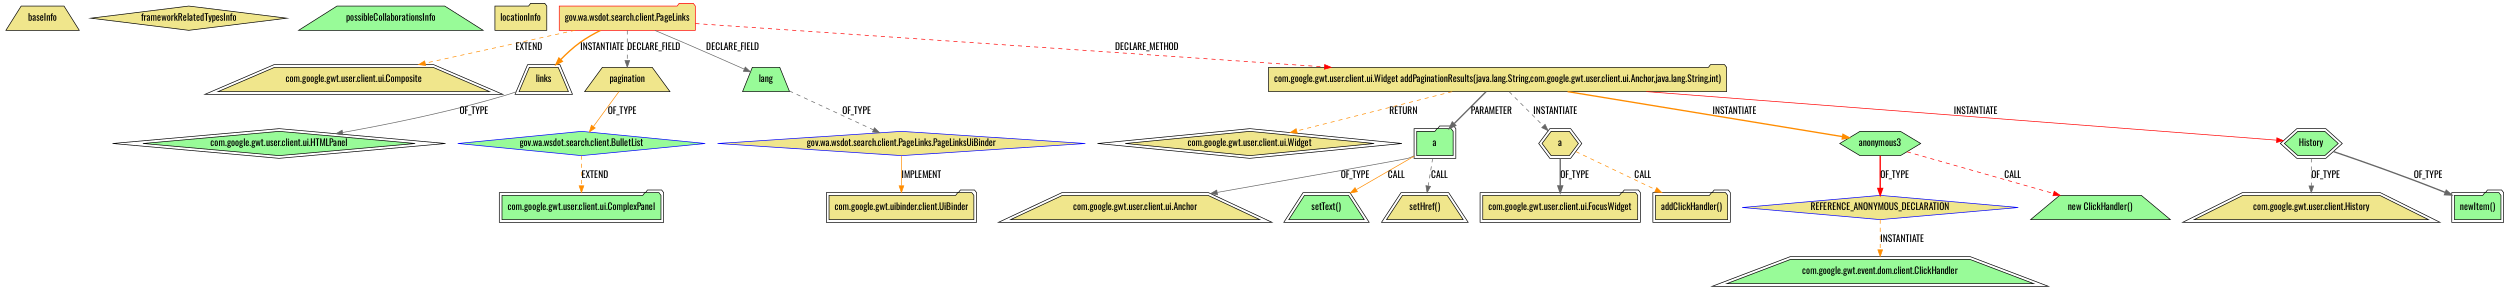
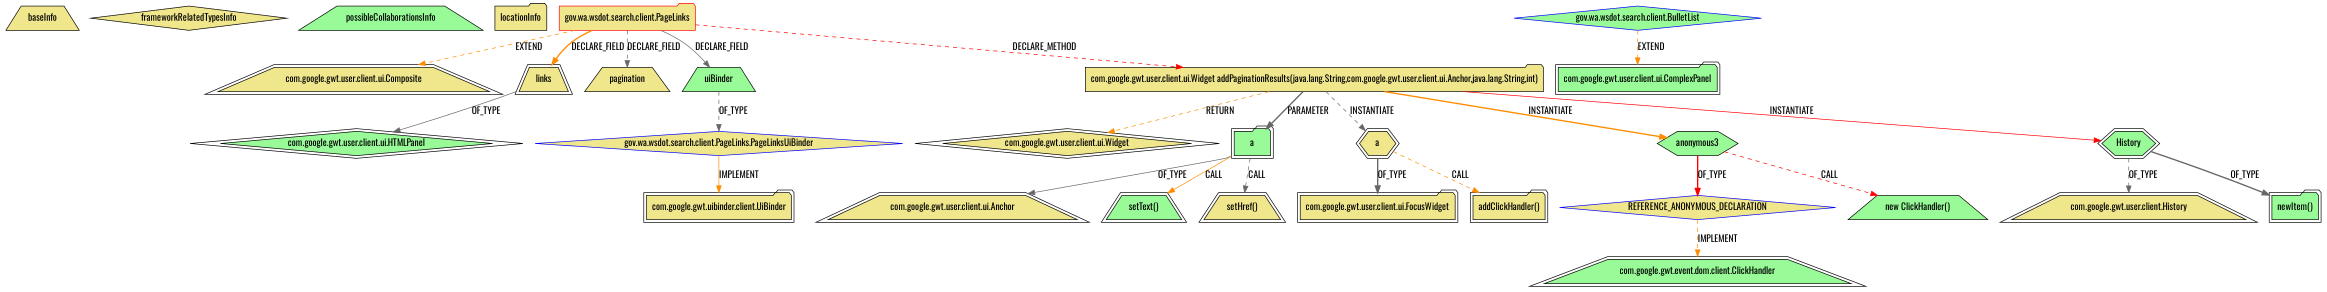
edge "gov.wa.wsdot.search.client.PageLinks" -> "links": label "INSTANTIATE" -> "DECLARE_FIELD"
node "lang": label "lang" -> "uiBinder"
edge "pagination" -> "gov.wa.wsdot.search.client.BulletList": removed, label "OF_TYPE"
edge "REFERENCE_ANONYMOUS_DECLARATION" -> "com.google.gwt.event.dom.client.ClickHandler": label "INSTANTIATE" -> "IMPLEMENT"
